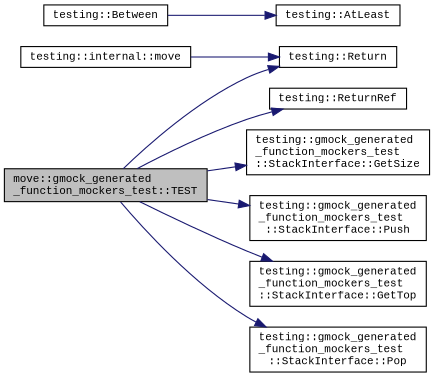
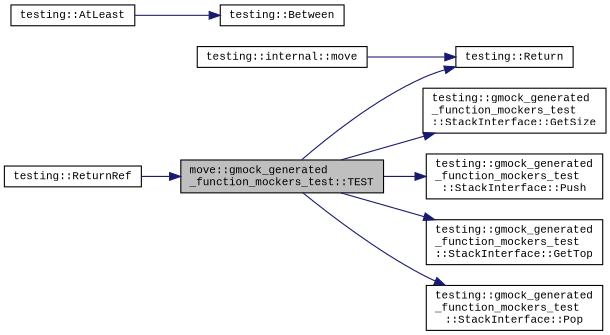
edge "testing::Between" -> "testing::AtLeast": reversed
edge "move::gmock_generated _function_mockers_test::TEST" -> "testing::ReturnRef": reversed
